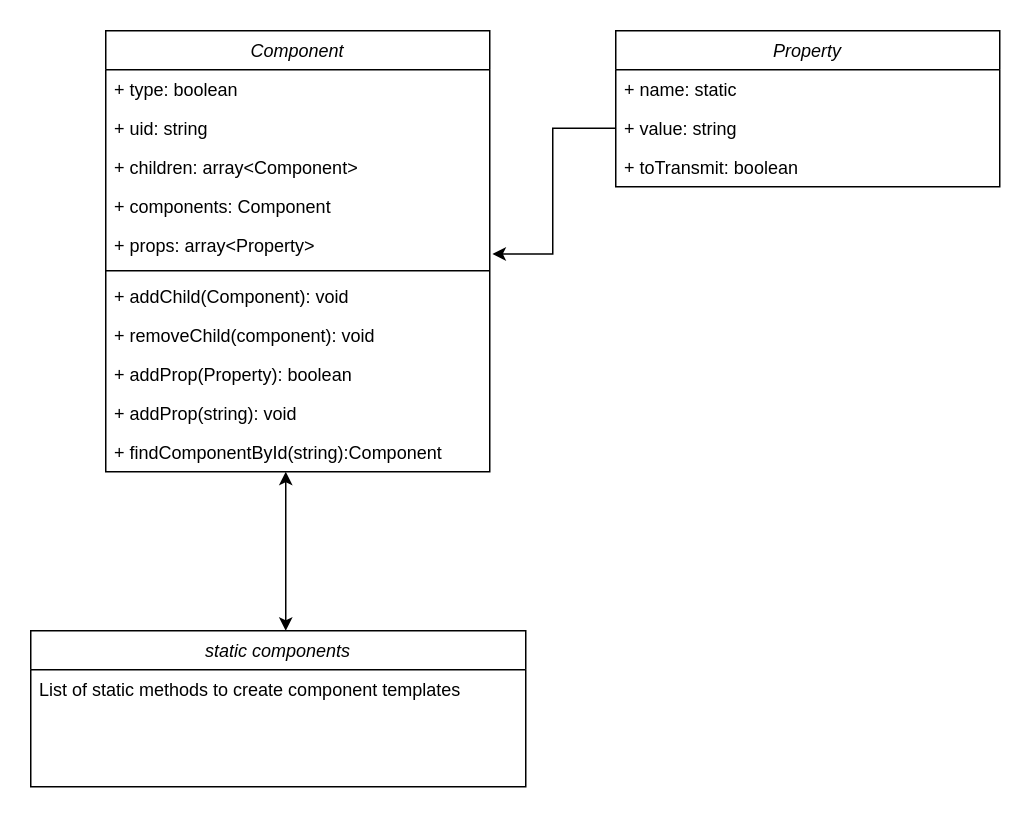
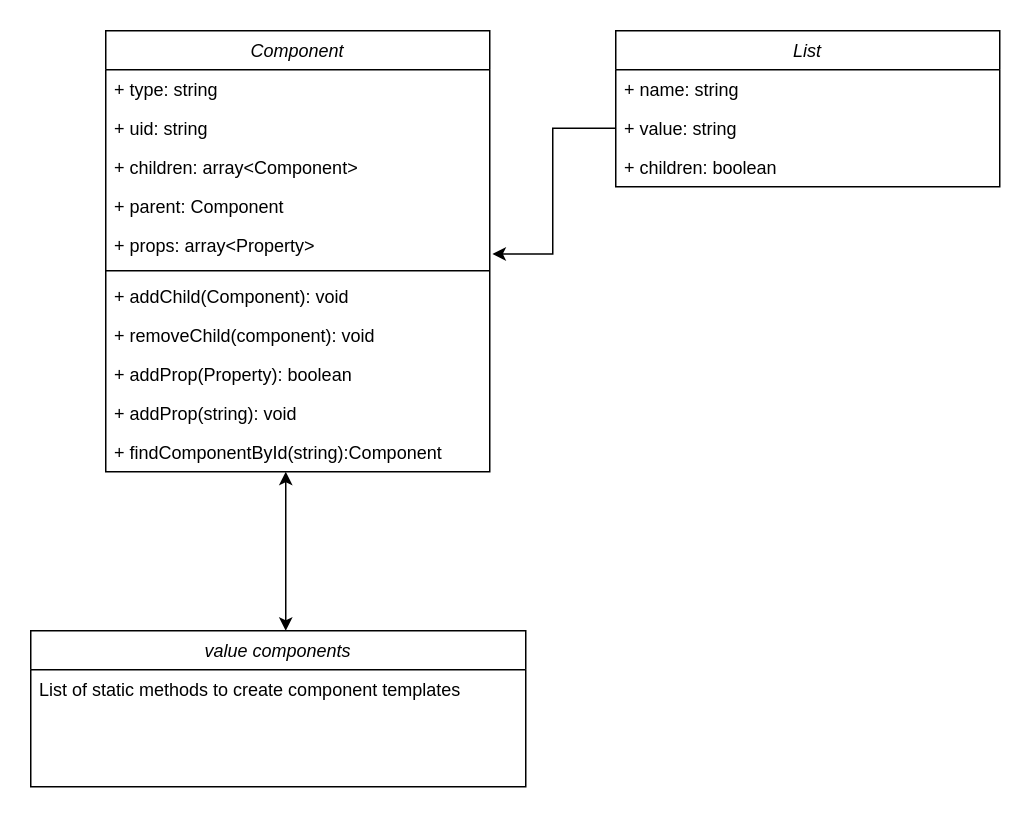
node "Property": label "Property" -> "List"
node "+ type: boolean": label "+ type: boolean" -> "+ type: string"
node "+ name: static": label "+ name: static" -> "+ name: string"
node "+ toTransmit: boolean": label "+ toTransmit: boolean" -> "+ children: boolean"
node "+ components: Component": label "+ components: Component" -> "+ parent: Component"
node "static components": label "static components" -> "value components"
